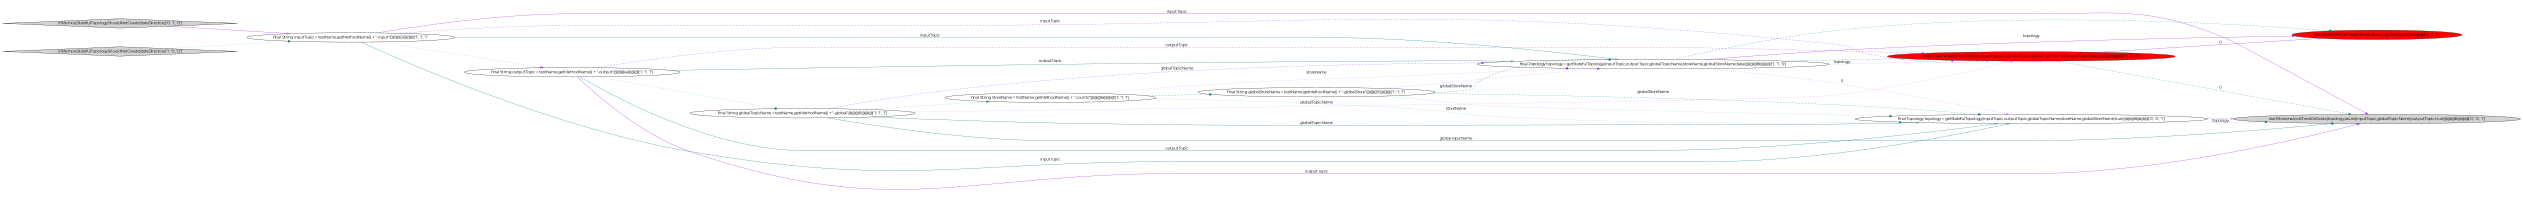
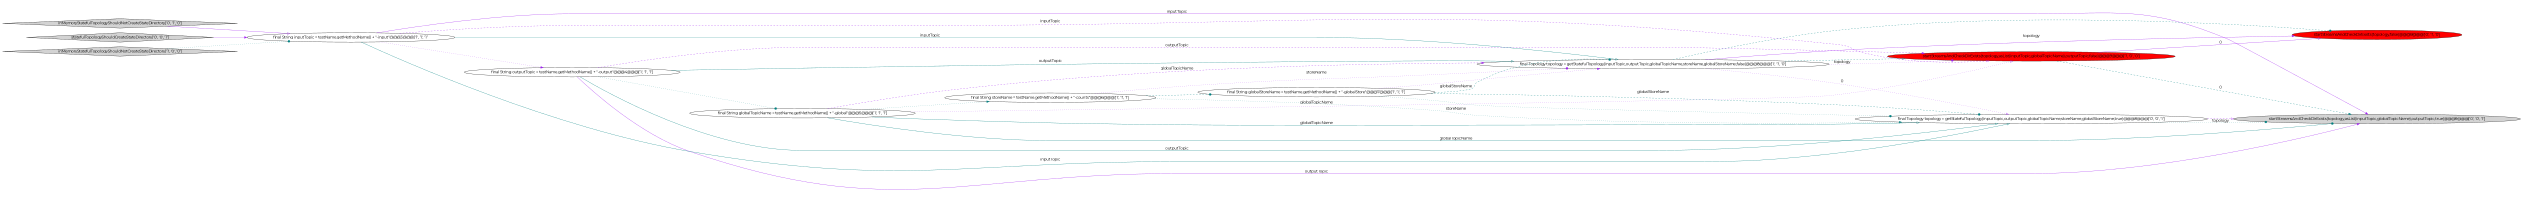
node "statefulTopologyShouldCreateStateDirectory['0', '0', '1']": added
